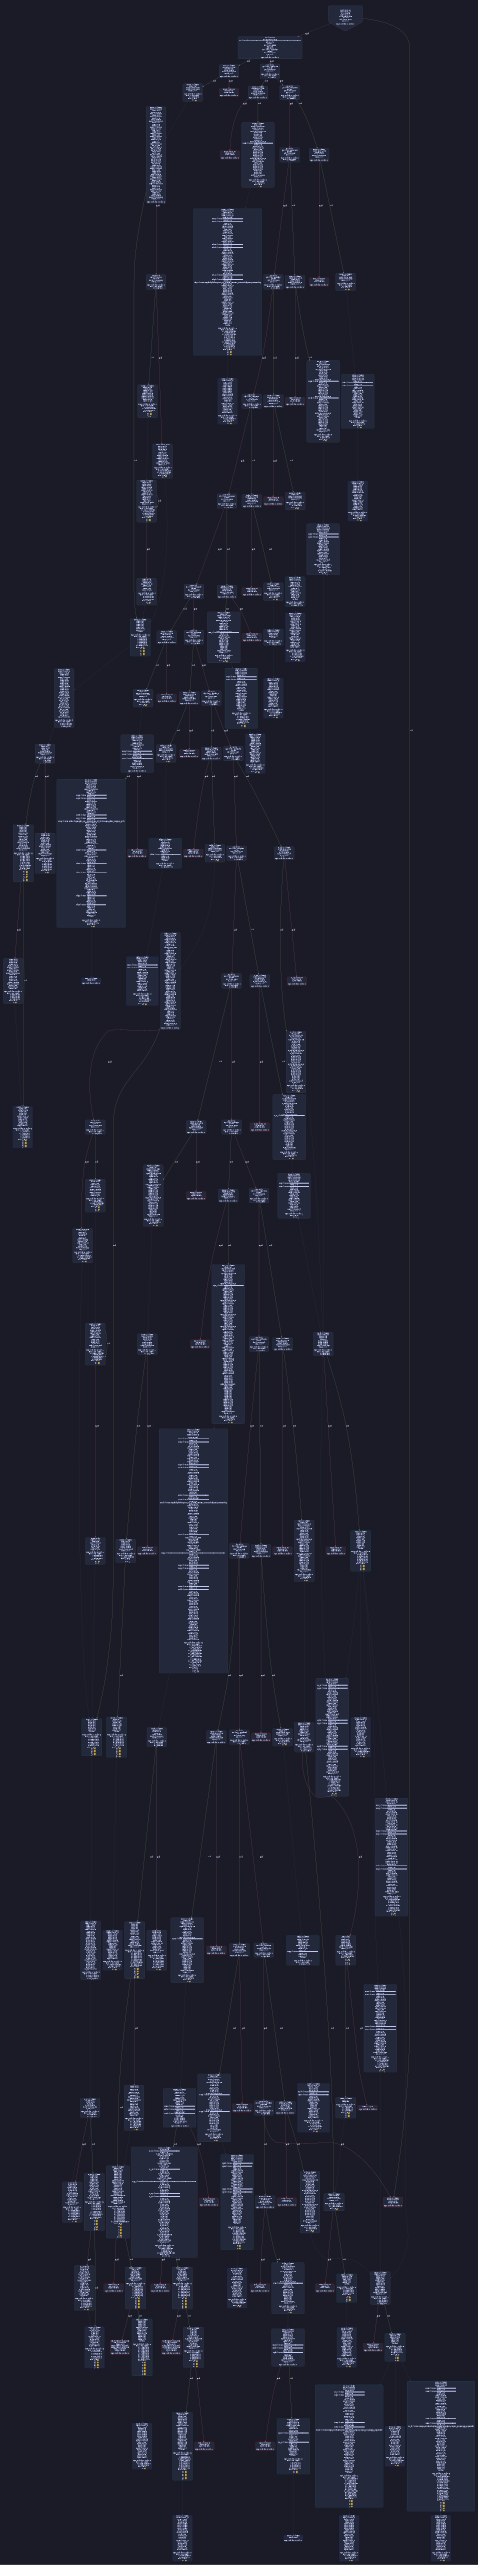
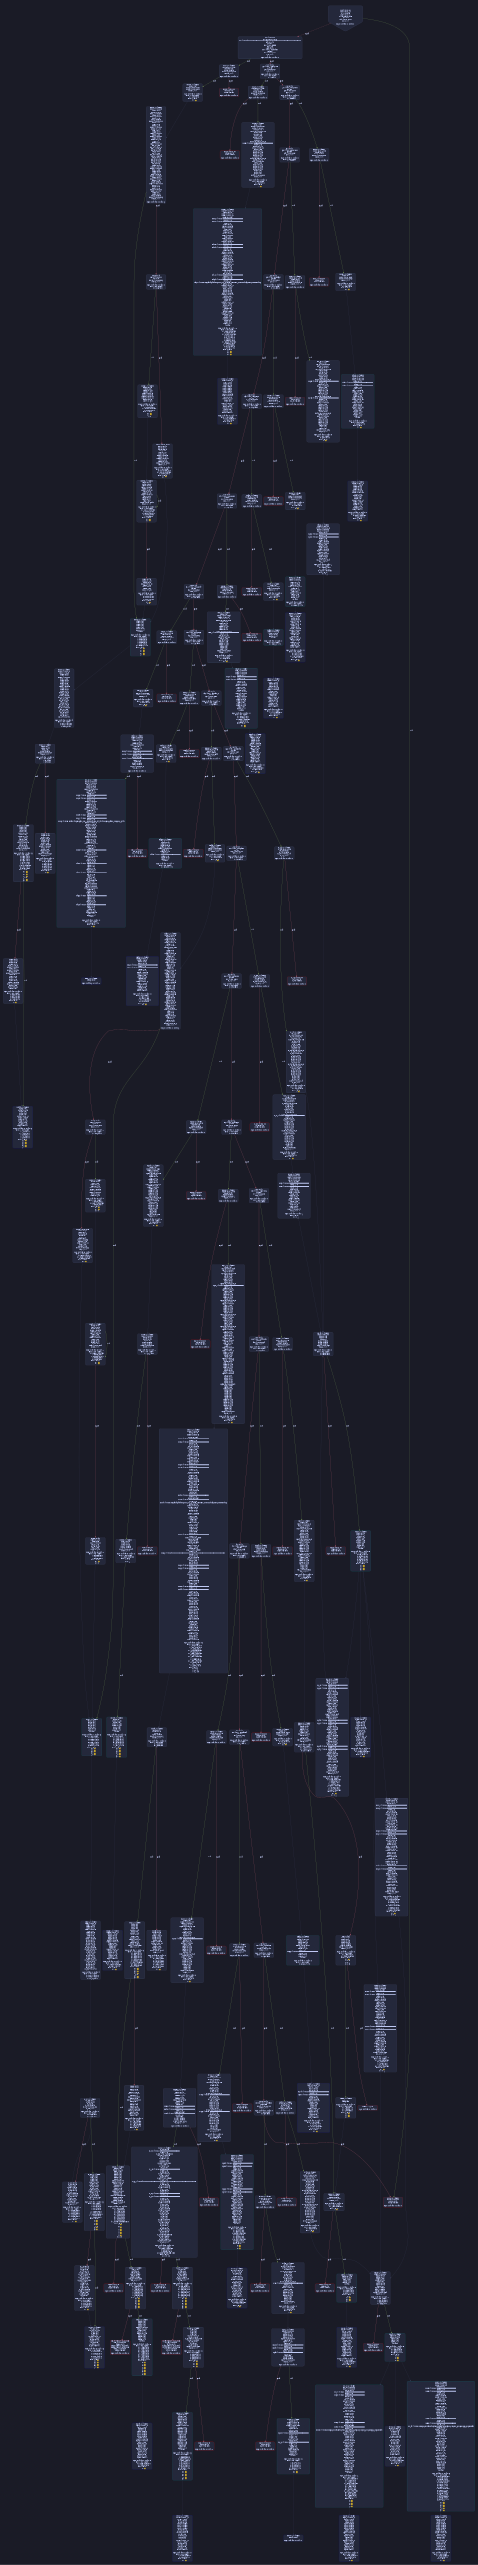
node "[0384] JUMPDEST [0385] STOP Stack size req: 0, sizeΔ: 0": label "[0384] JUMPDEST [0385] STOP Stack size req: 0, sizeΔ: 0" -> "[0384] JUMPDEST [0385] STOP Stack size eba: 0, sizeΔ: 0"
